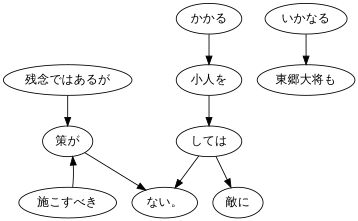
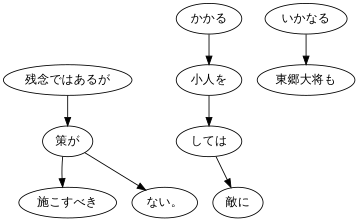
edge "しては" -> "ない。": removed
edge "施こすべき" -> "策が": reversed
